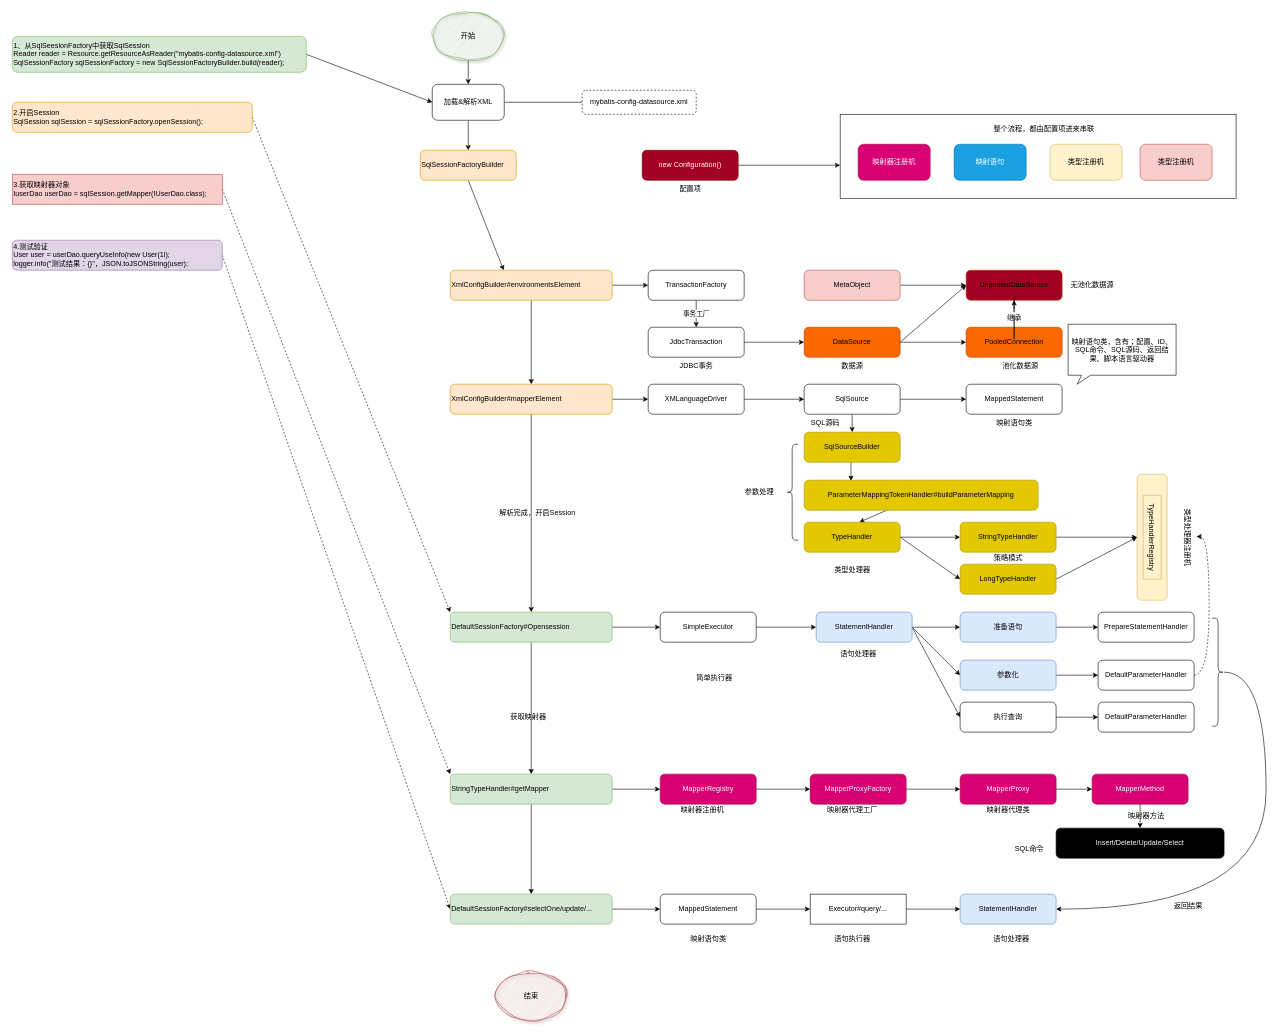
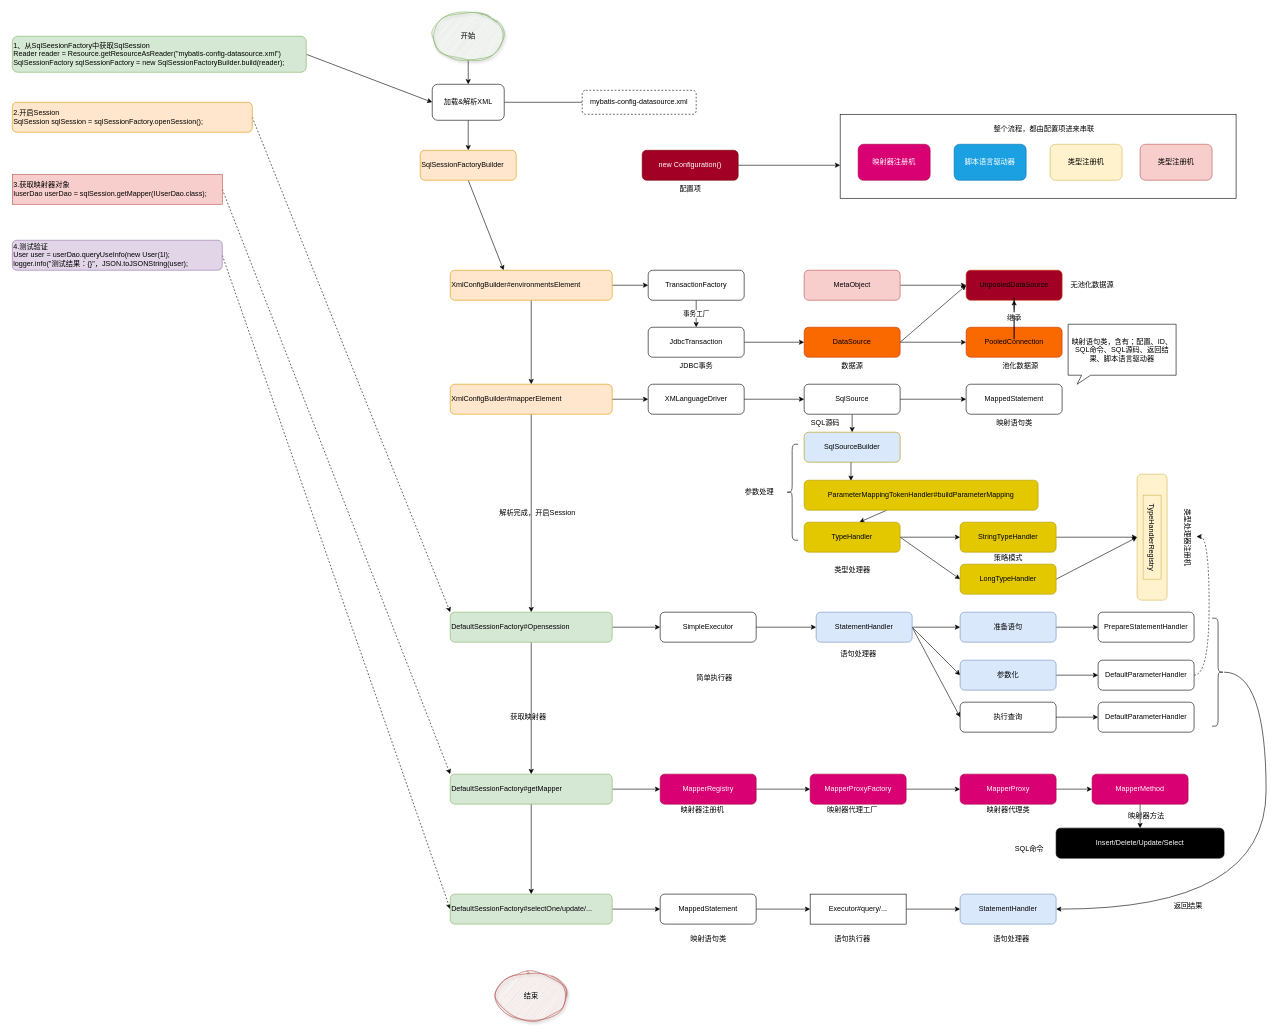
node "映射语句": label "映射语句" -> "脚本语言驱动器"
node "SqlSourceBuilder": fillcolor #e3c800 -> #dae8fc
node "StringTypeHandler#getMapper": label "StringTypeHandler#getMapper" -> "DefaultSessionFactory#getMapper"
